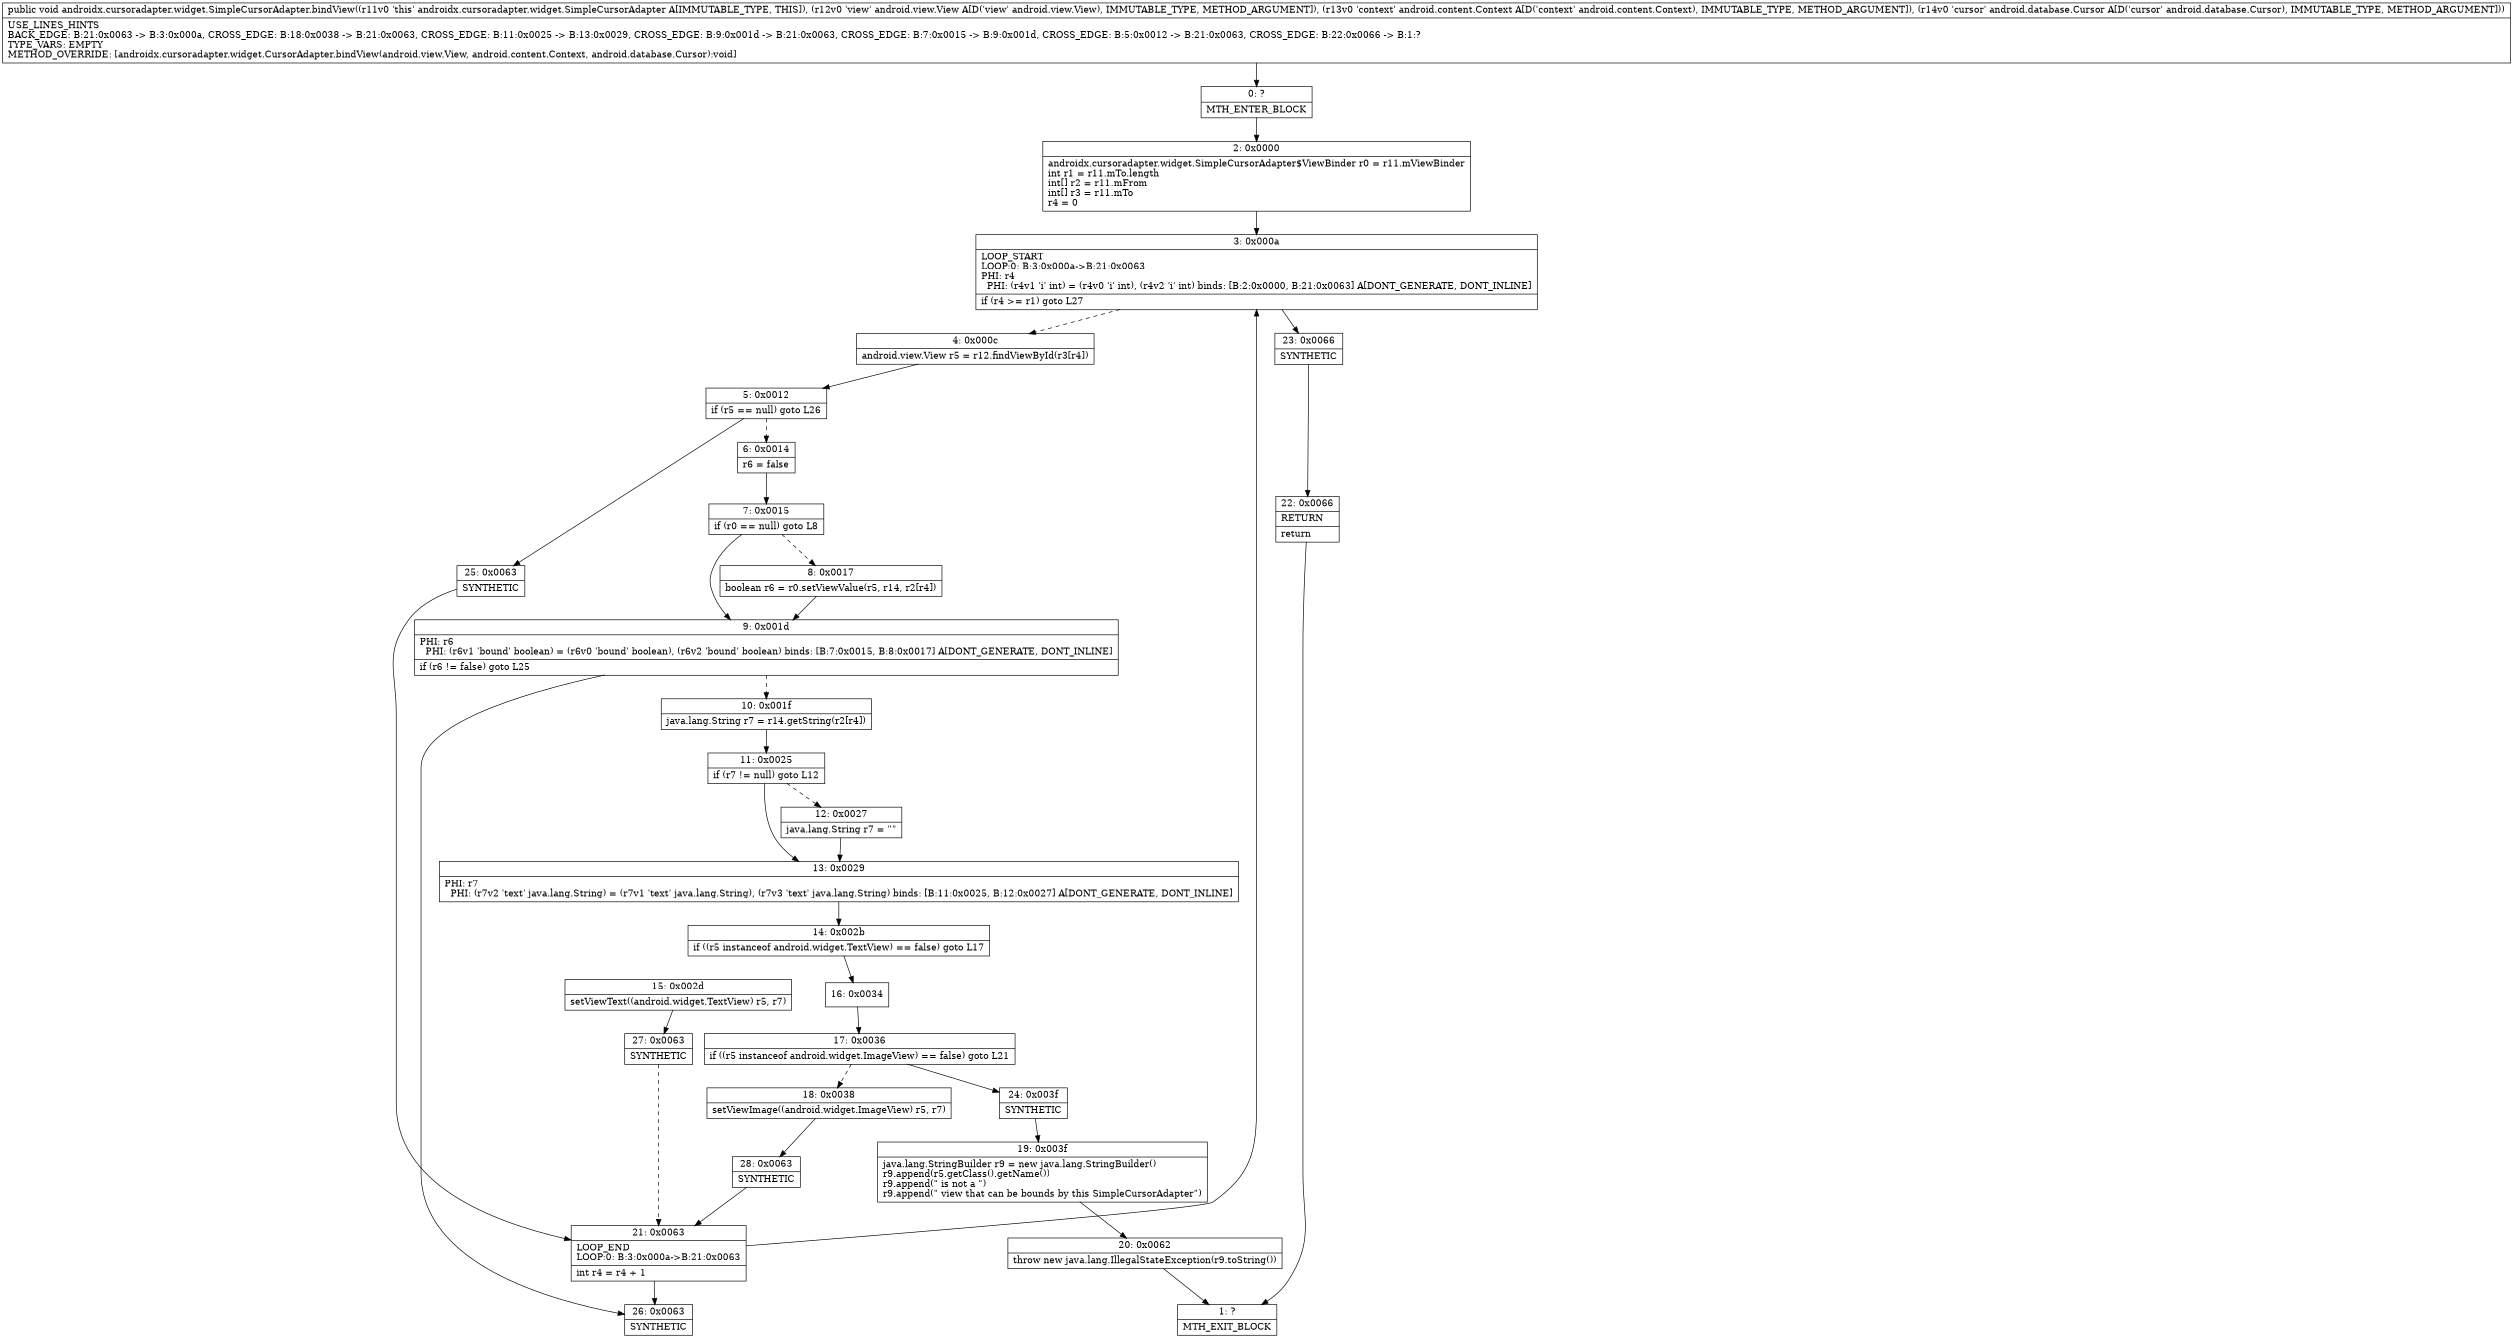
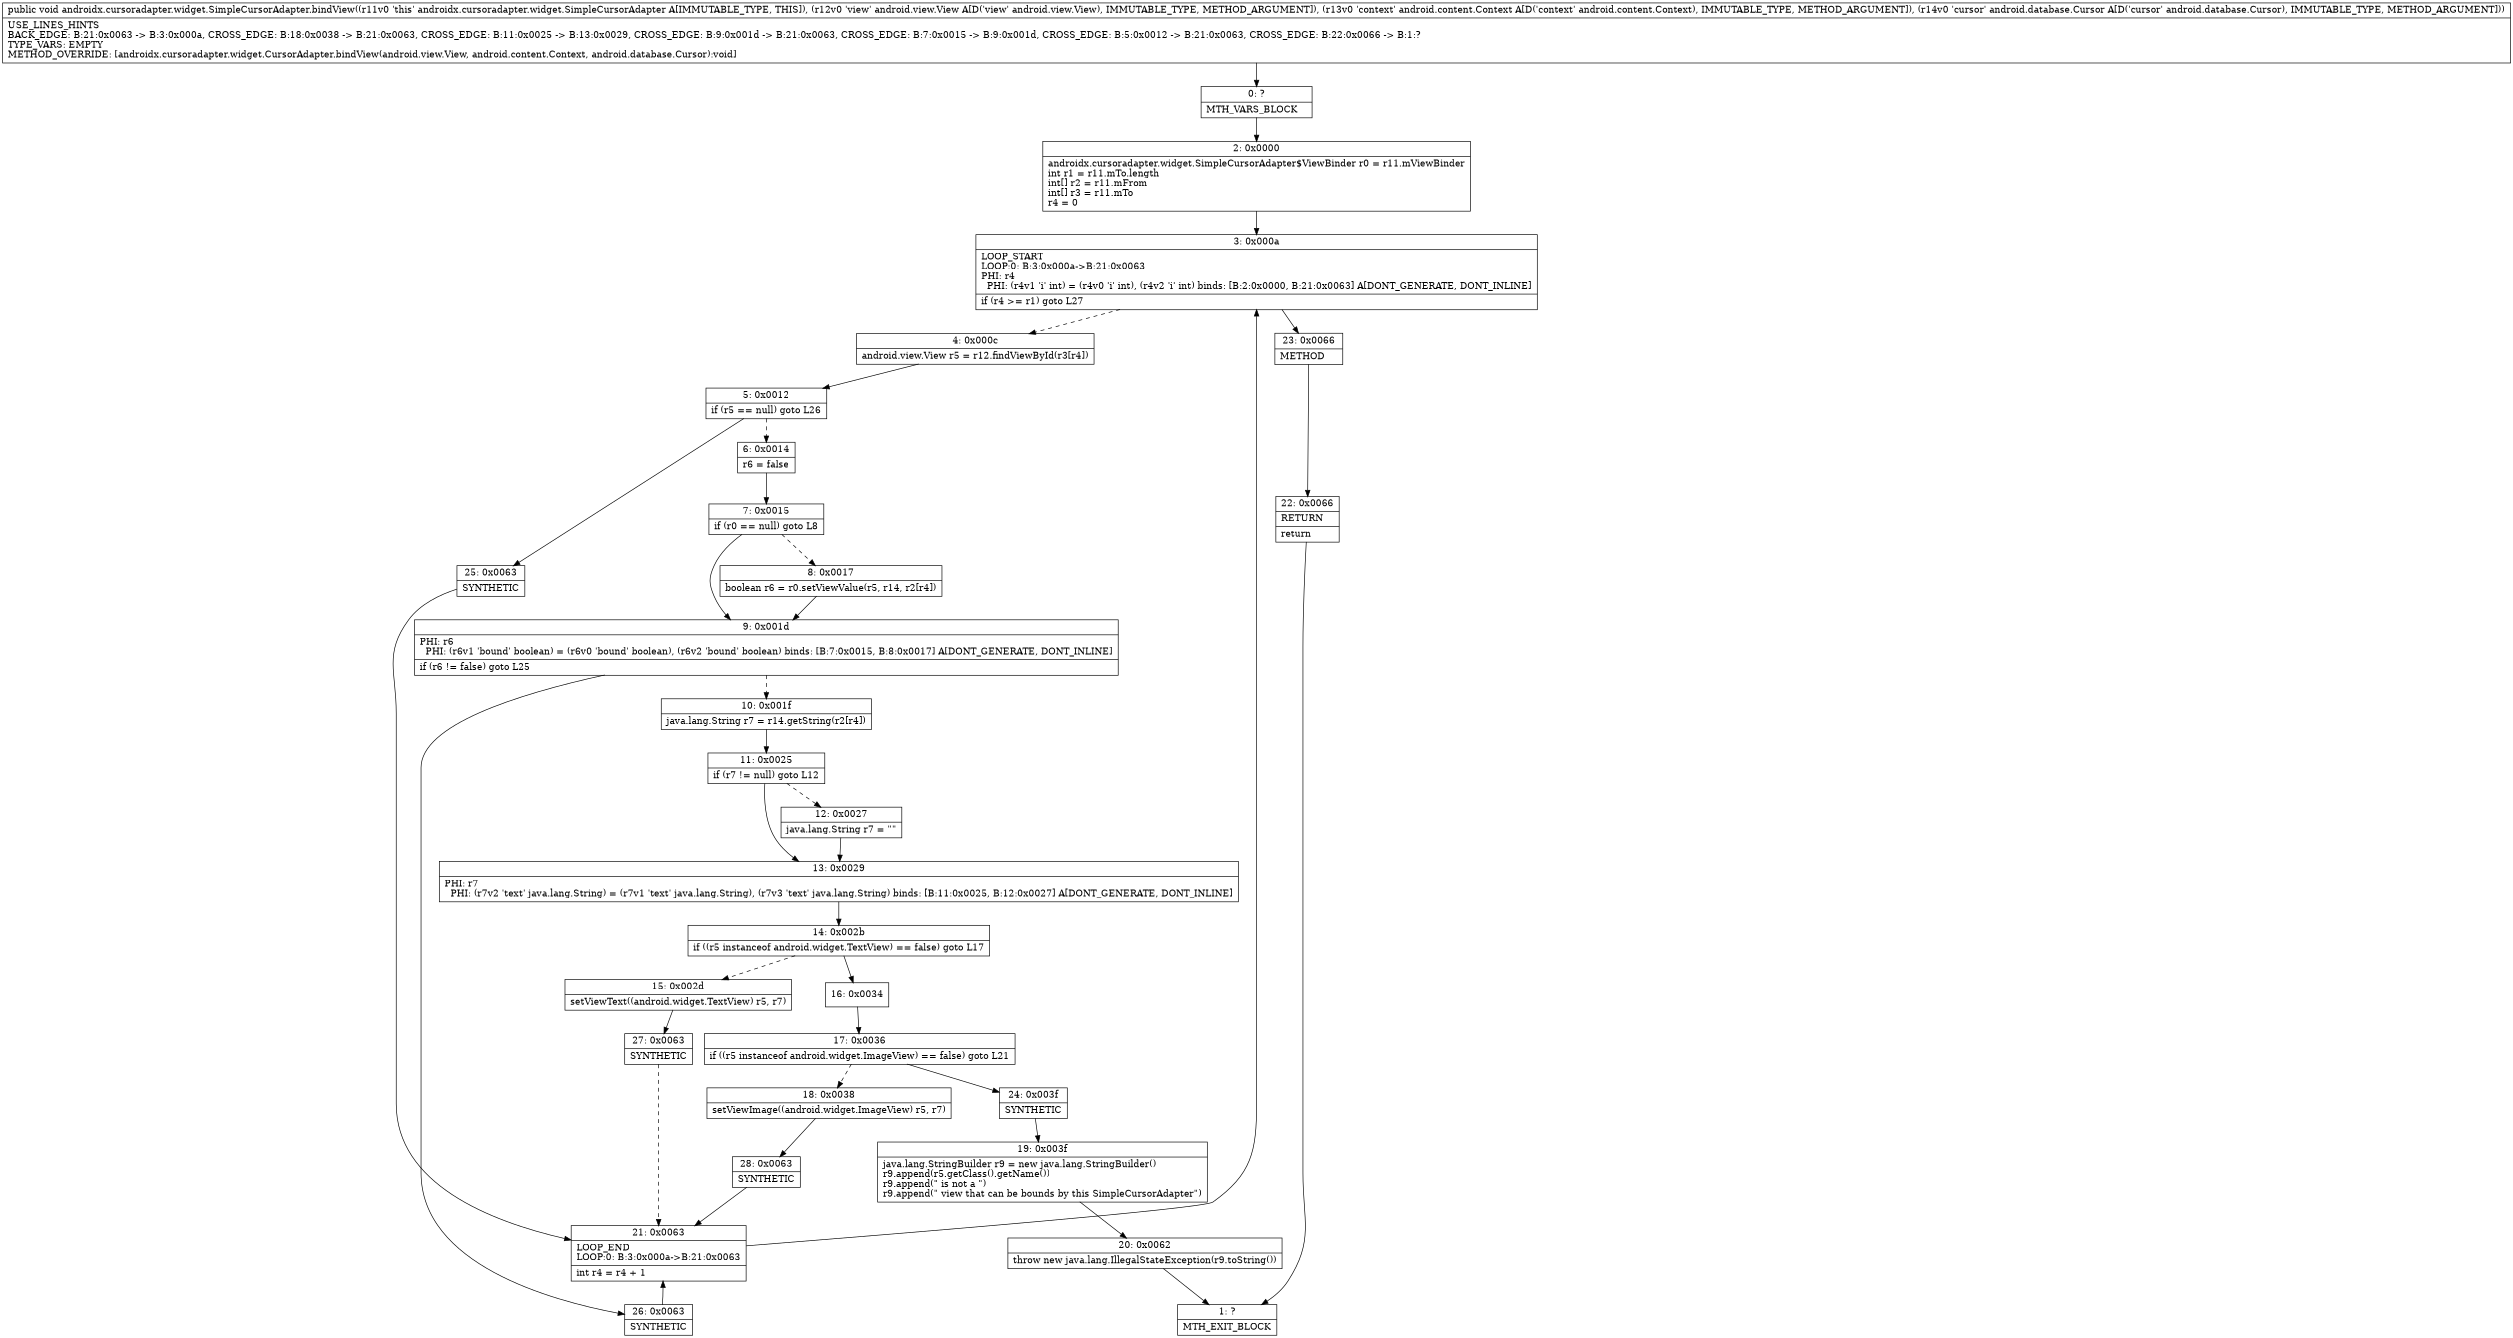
node "0: ?": text "MTH_ENTER_BLOCK" -> "MTH_VARS_BLOCK"
node "23: 0x0066": text "SYNTHETIC" -> "METHOD"
edge "14: 0x002b" -> "15: 0x002d": added
edge "21: 0x0063" -> "26: 0x0063": reversed
